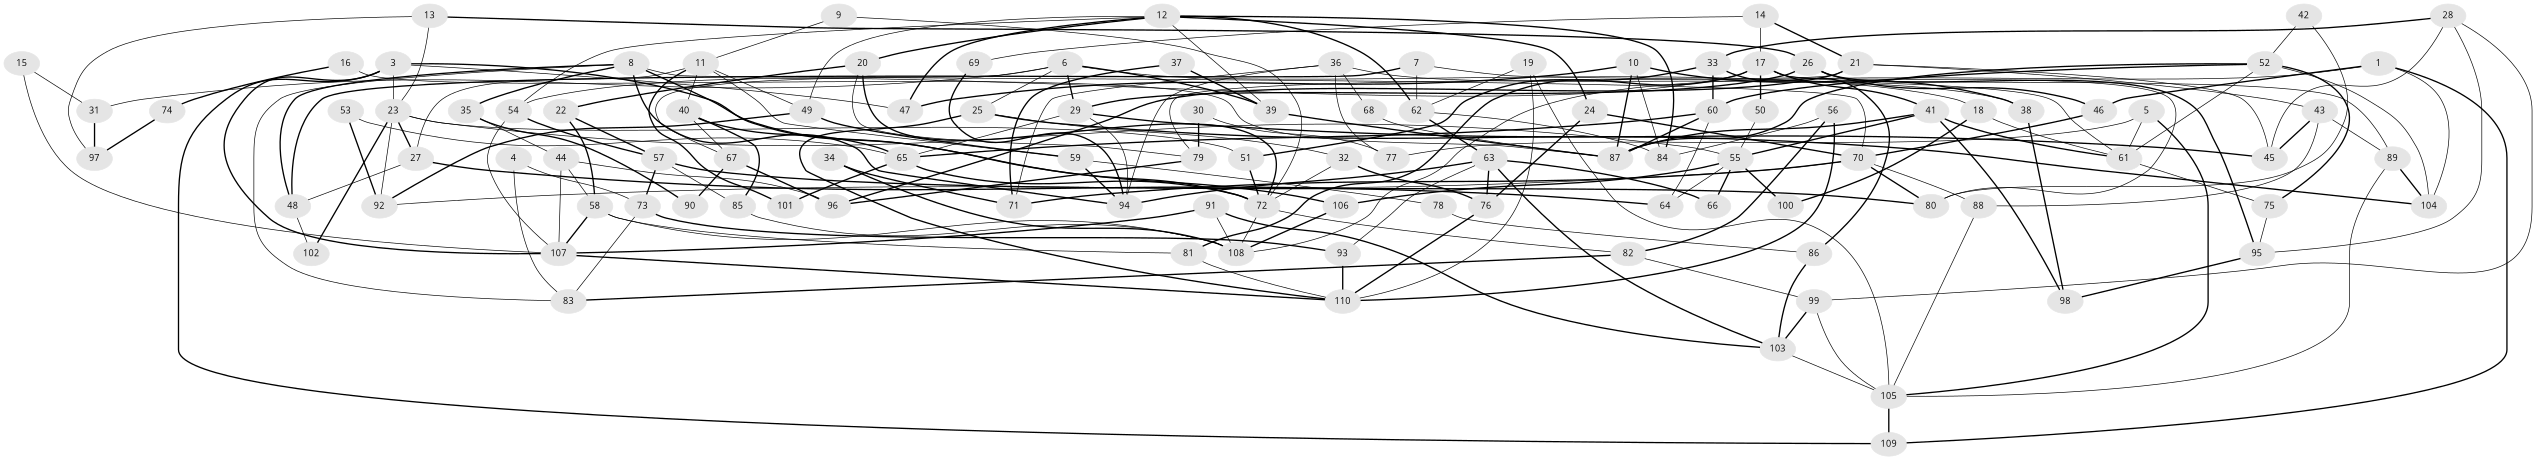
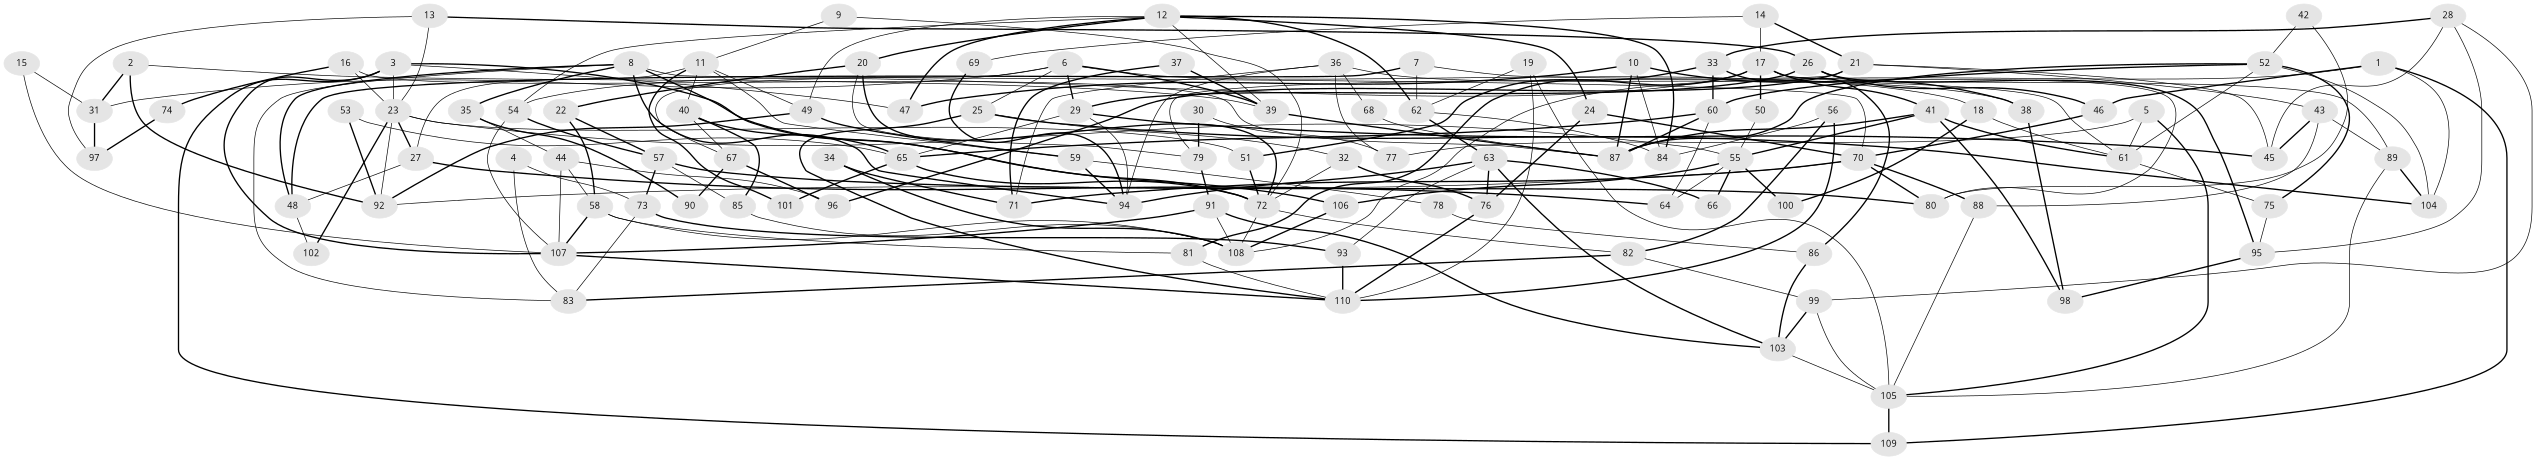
node "2": added
edge "16" -- "23": added
edge "79" -- "96": now "79" -- "91"
edge "70" -- "88": style solid -> bold
